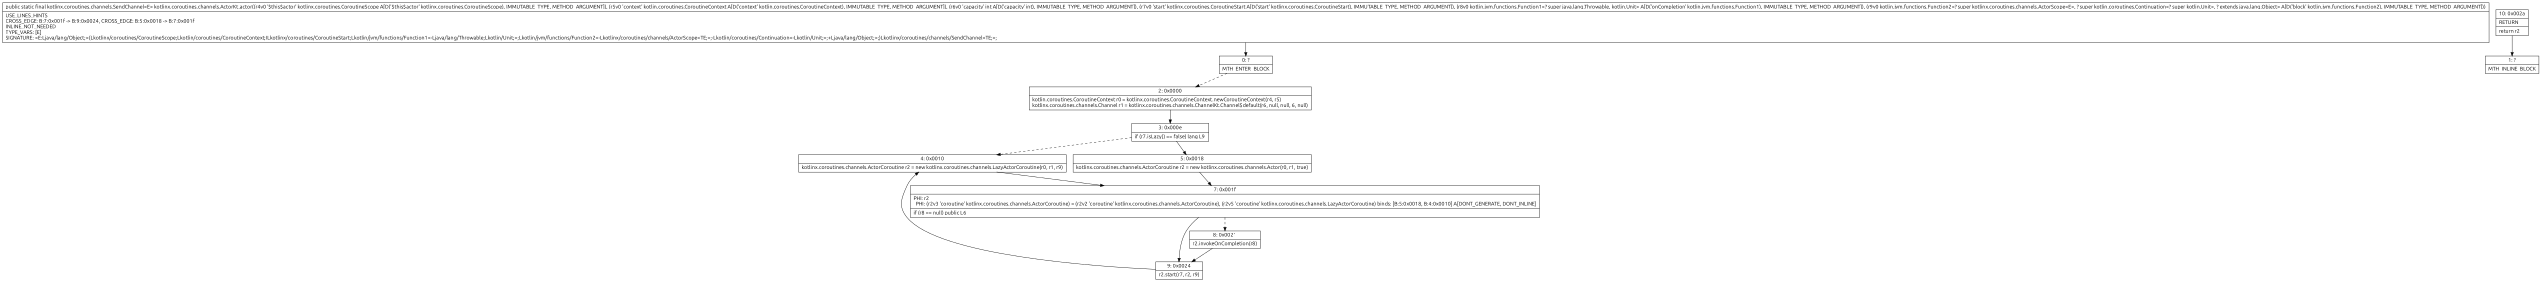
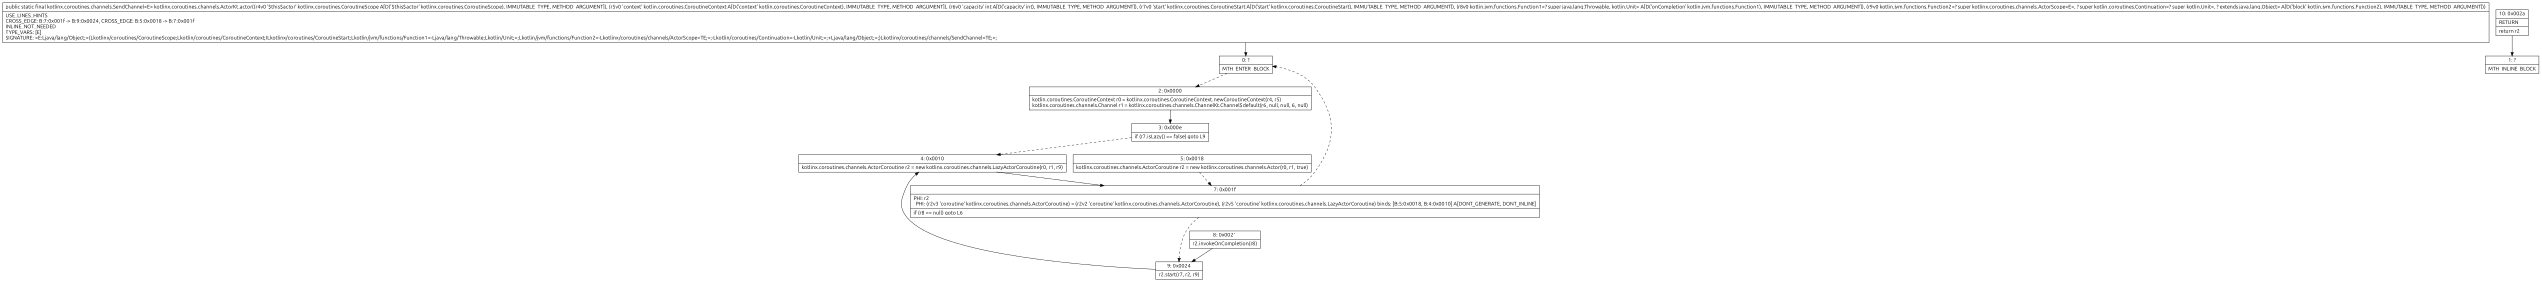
node "3: 0x000e": text "if (r7.isLazy() == false) lang L9" -> "if (r7.isLazy() == false) goto L9"
edge "3: 0x000e" -> "5: 0x0018": removed
edge "5: 0x0018" -> "7: 0x001f": style solid -> dashed
node "7: 0x001f": text "if (r8 == null) public L6" -> "if (r8 == null) goto L6"
edge "7: 0x001f" -> "8: 0x0021": now "7: 0x001f" -> "0: ?"
edge "7: 0x001f" -> "9: 0x0024": style solid -> dashed
